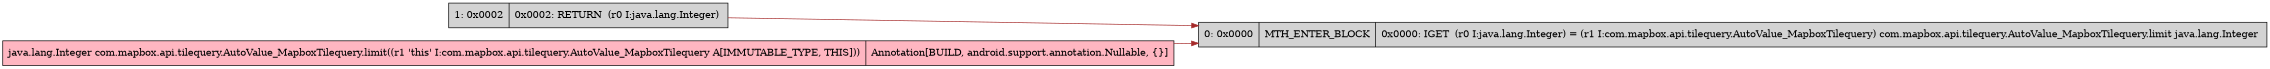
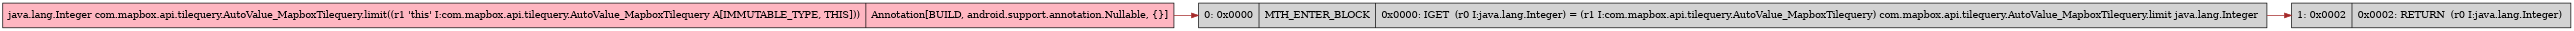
edge "1: 0x0002" -> "0: 0x0000": reversed
